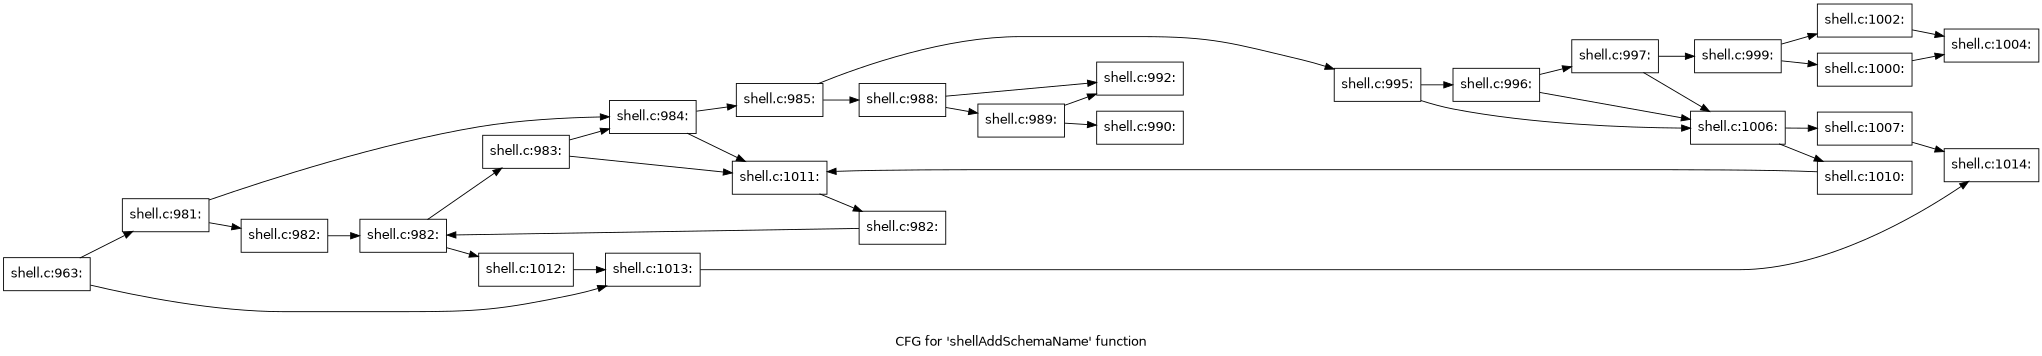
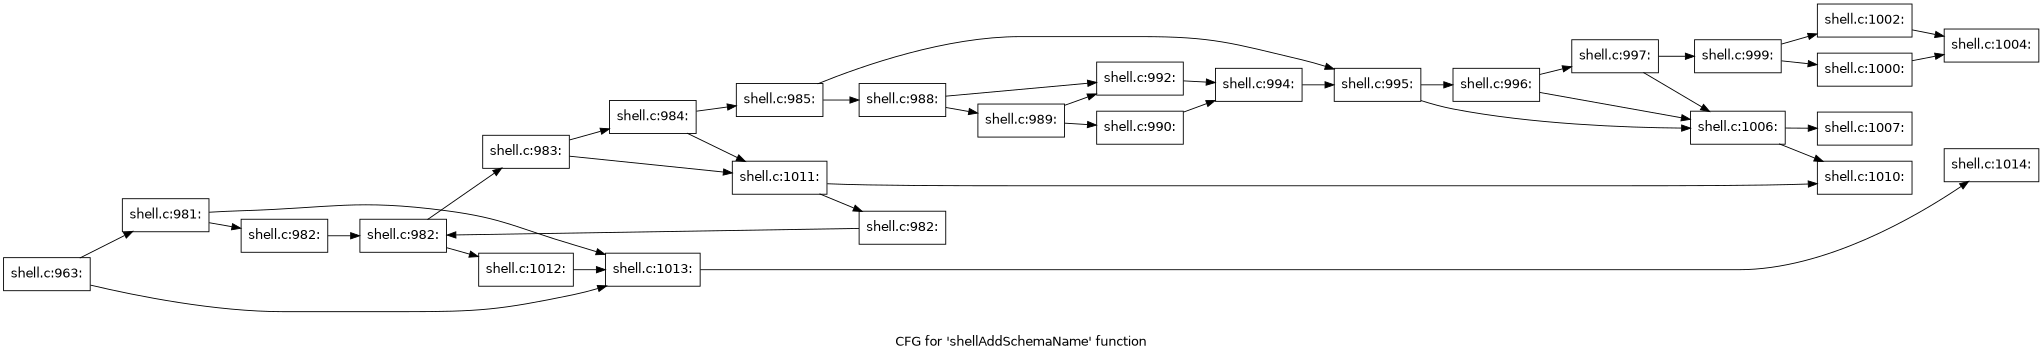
node "shell.c:994:": added
edge "shell.c:981:" -> "shell.c:984:": now "shell.c:981:" -> "shell.c:1013:"
edge "shell.c:1007:" -> "shell.c:1014:": removed
edge "shell.c:1010:" -> "shell.c:1011:": reversed
